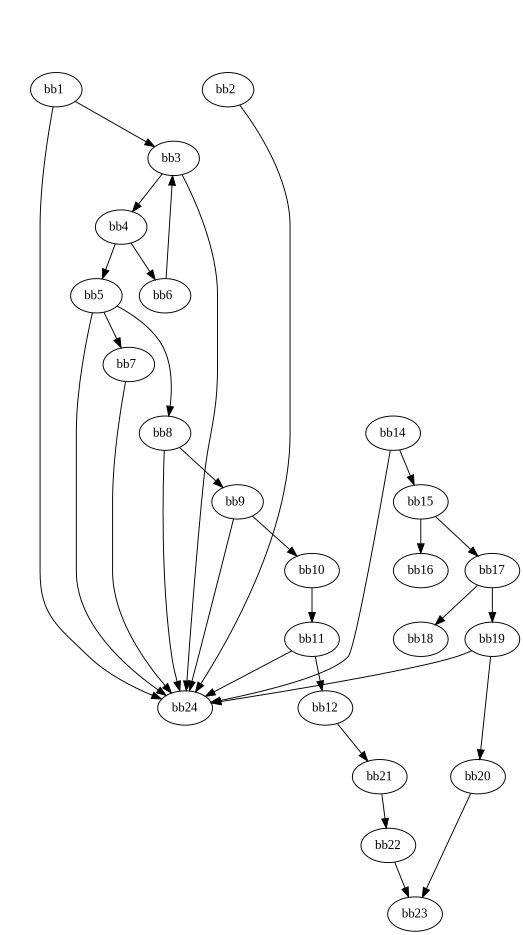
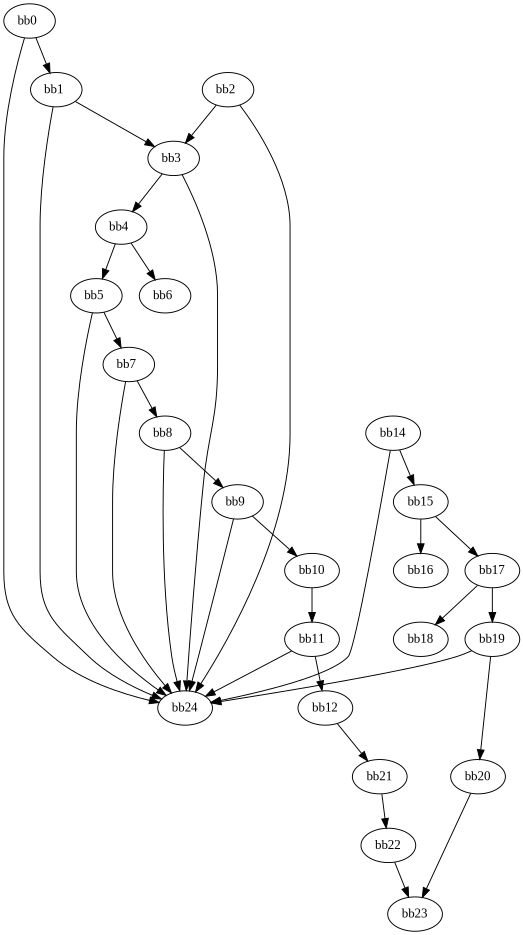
node "bb0": added
edge "bb6" -> "bb3": now "bb2" -> "bb3"
edge "bb5" -> "bb8": now "bb7" -> "bb8"
